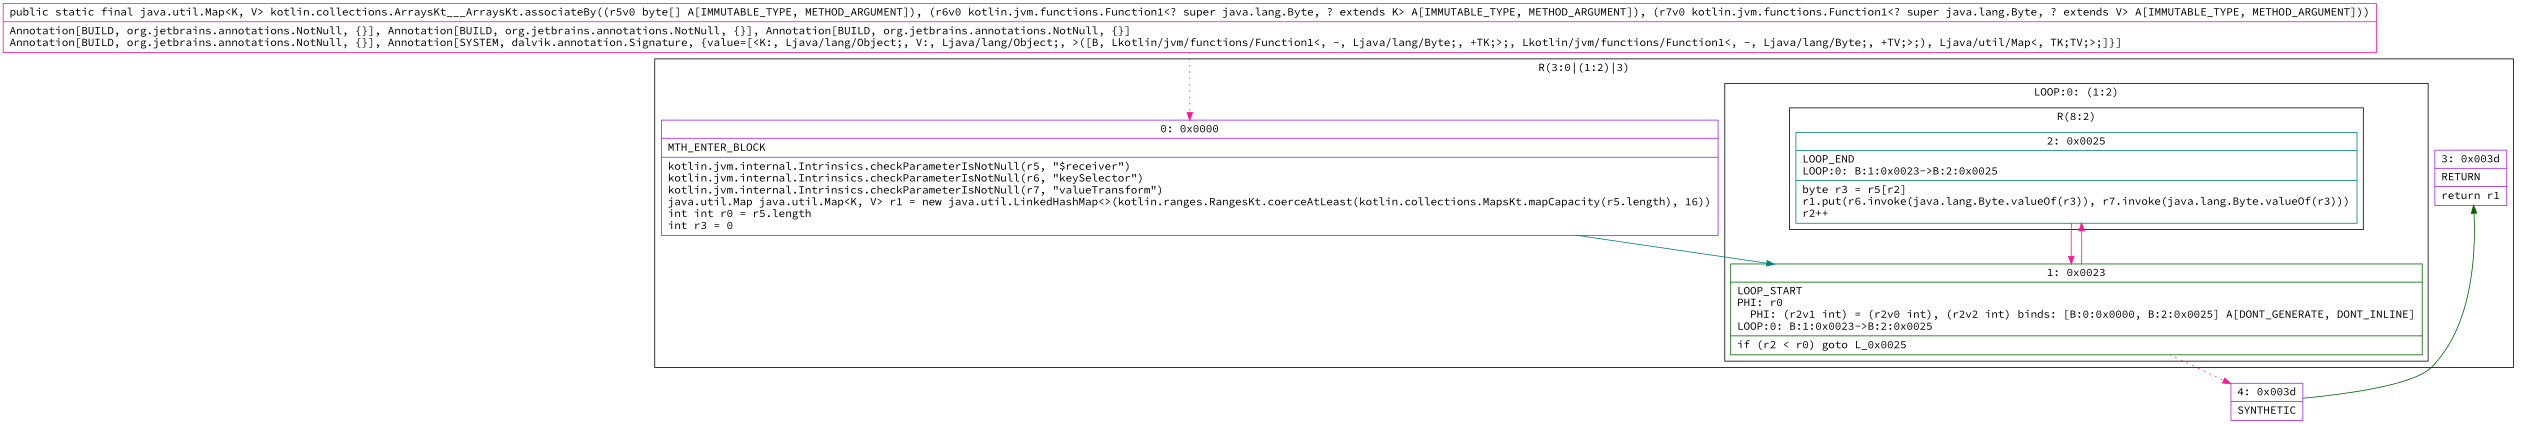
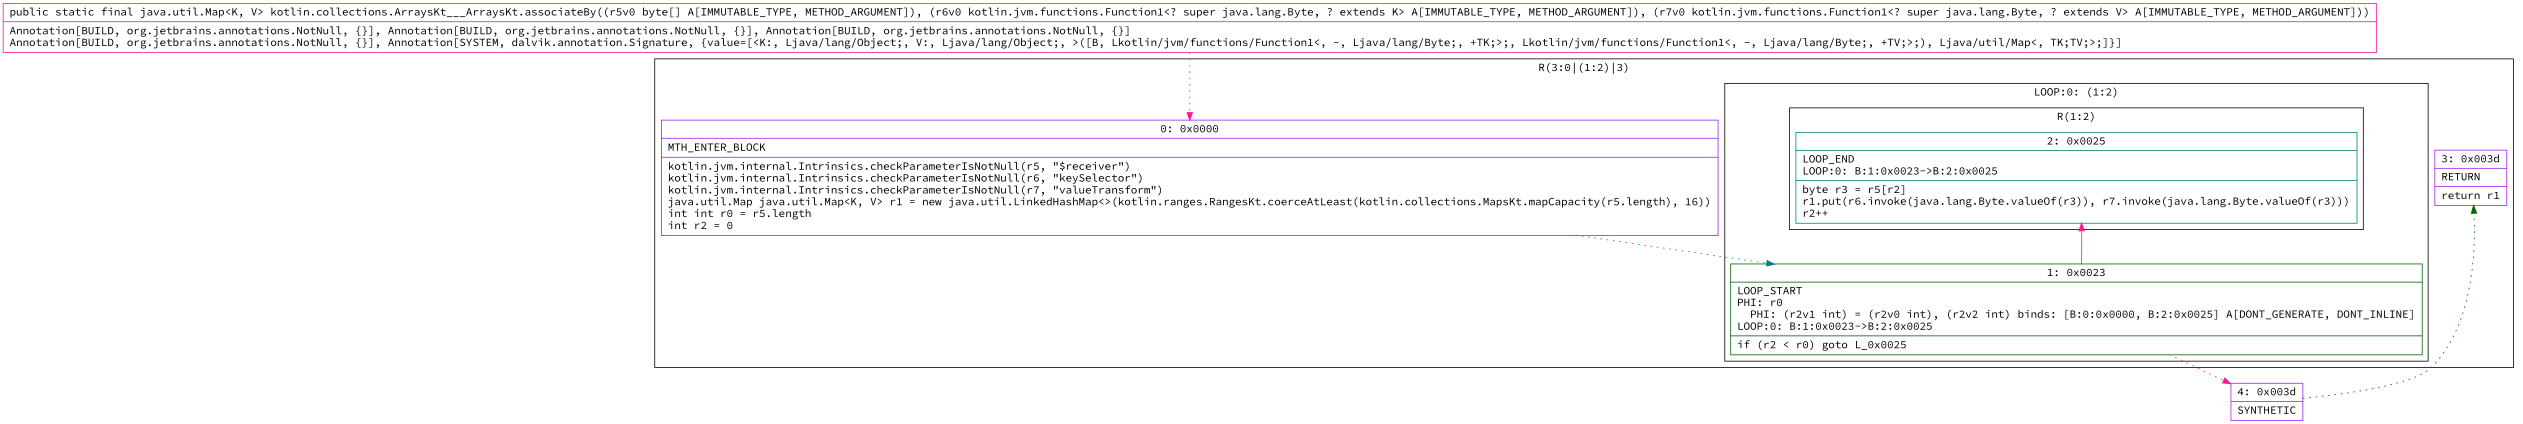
cluster "R(8:2)": label "R(8:2)" -> "R(1:2)"
node "0: 0x0000": text "int r3 = 0" -> "int r2 = 0"
edge "2: 0x0025" -> "1: 0x0023": removed
edge "0: 0x0000" -> "1: 0x0023": style solid -> dotted
edge "4: 0x003d" -> "3: 0x003d": style solid -> dotted
